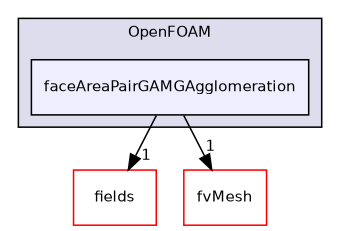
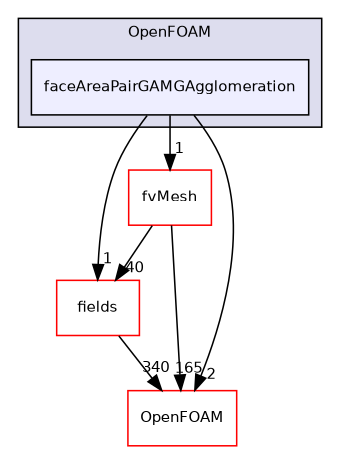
edge "fvMesh" -> "fields": added
node "OpenFOAM": added
